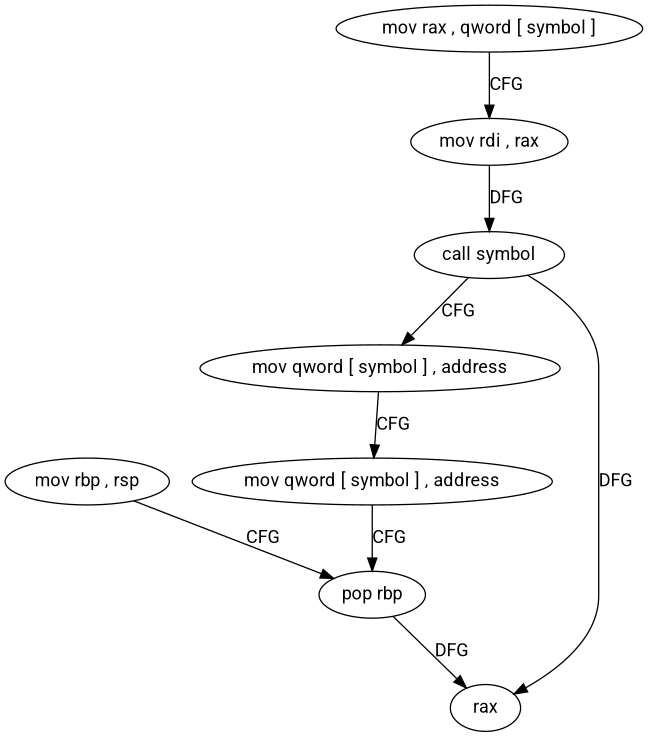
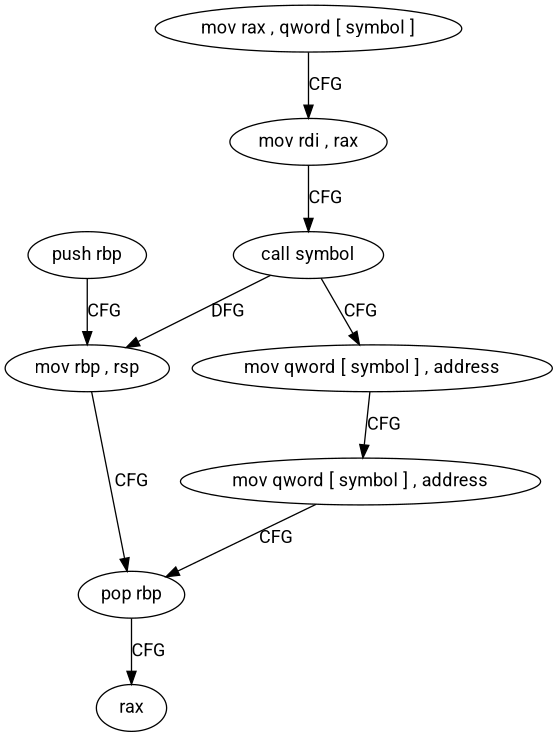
edge "mov rdi , rax" -> "call symbol": label "DFG" -> "CFG"
node "push rbp": added
edge "call symbol" -> "rax": now "call symbol" -> "mov rbp , rsp"
edge "pop rbp" -> "rax": label "DFG" -> "CFG"
